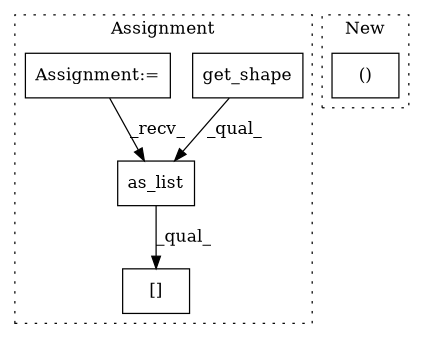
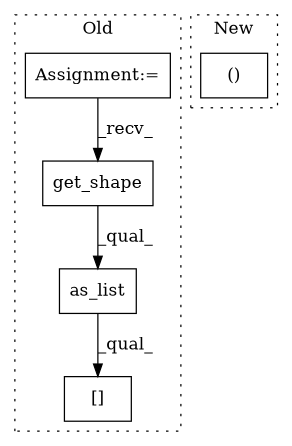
cluster "Assignment": label "Assignment" -> "Old"
edge "Assignment:=" -> "as_list": now "Assignment:=" -> "get_shape"
